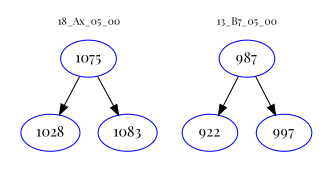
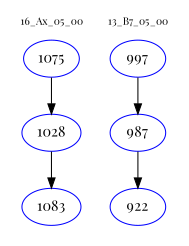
cluster "18_Ax_05_00": label "18_Ax_05_00" -> "16_Ax_05_00"
edge "1075" -> "1083": now "1028" -> "1083"
edge "987" -> "997": reversed
